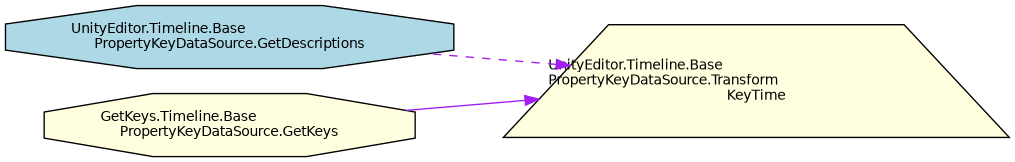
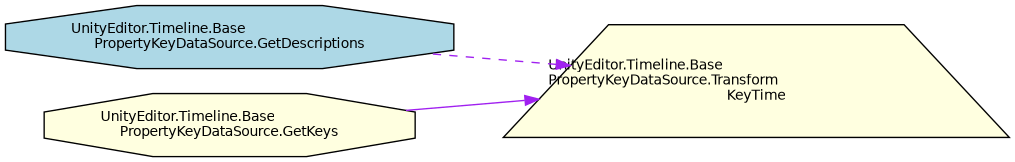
node "GetKeys.Timeline.Base PropertyKeyDataSource.GetKeys": label "GetKeys.Timeline.Base PropertyKeyDataSource.GetKeys" -> "UnityEditor.Timeline.Base PropertyKeyDataSource.GetKeys"
